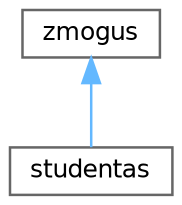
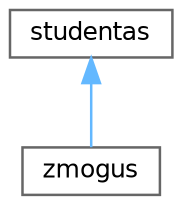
edge "studentas" -> "zmogus": reversed
